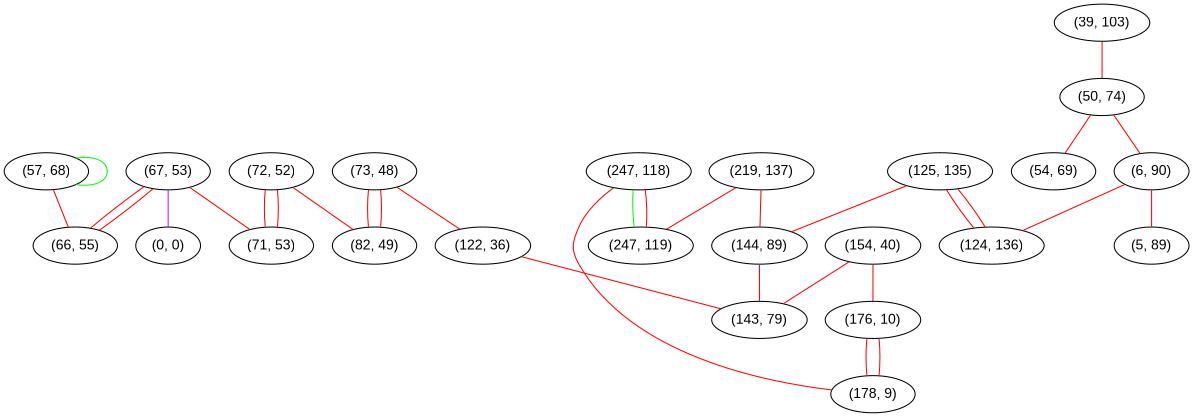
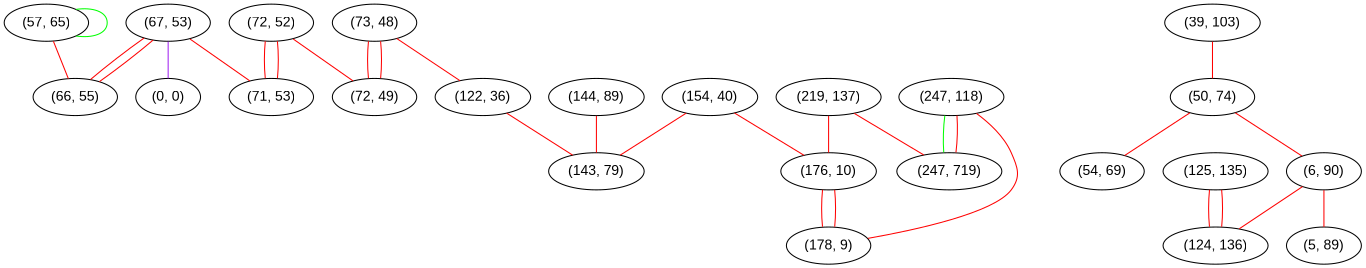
node "(57, 68)": label "(57, 68)" -> "(57, 65)"
edge "(219, 137)" -- "(144, 89)": now "(219, 137)" -- "(176, 10)"
edge "(125, 135)" -- "(144, 89)": removed
node "(82, 49)": label "(82, 49)" -> "(72, 49)"
node "(247, 119)": label "(247, 119)" -> "(247, 719)"
